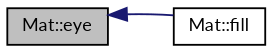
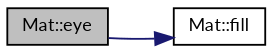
edge "Mat::fill" -> "Mat::eye": reversed
